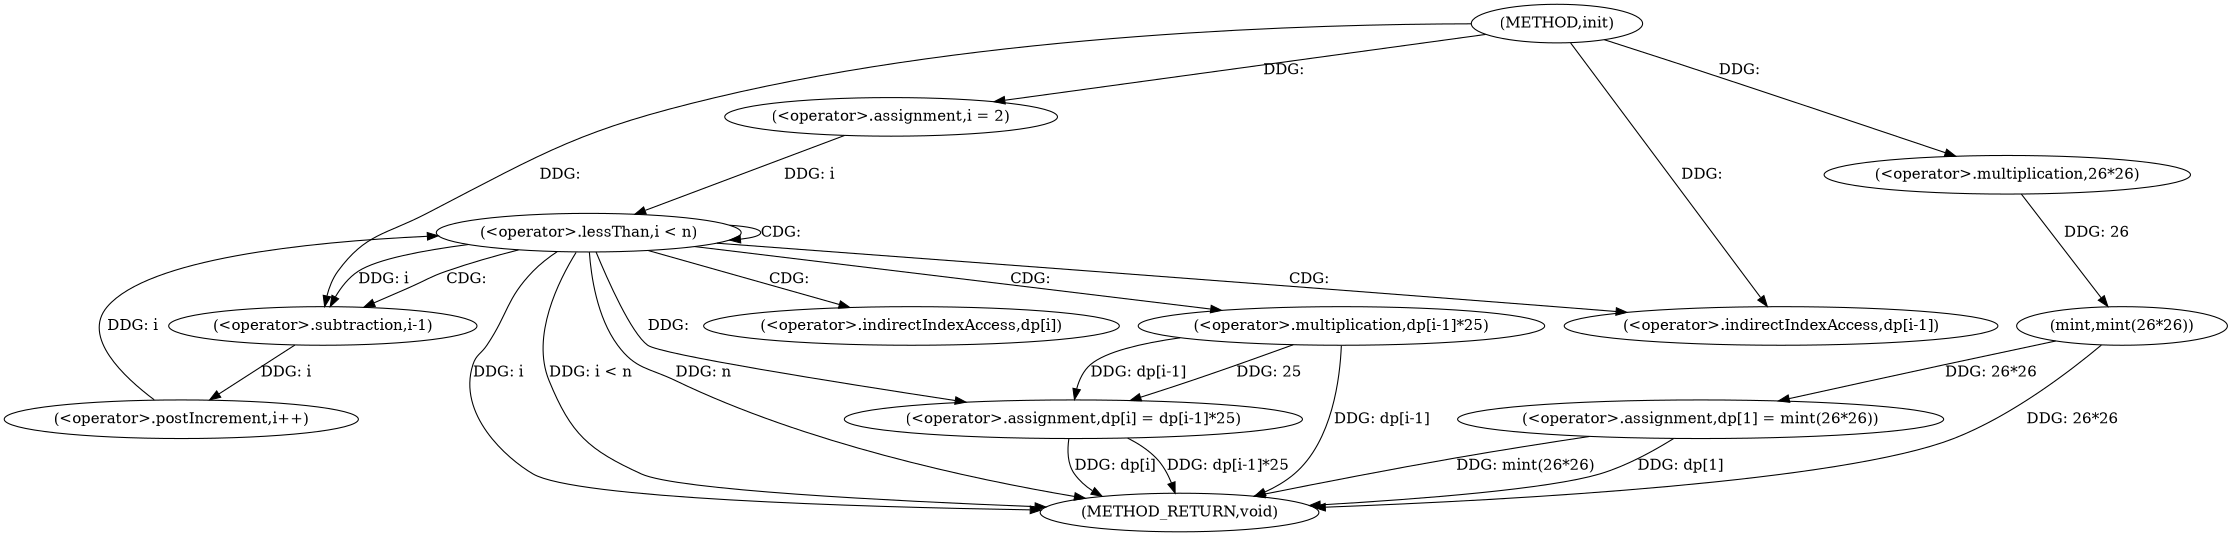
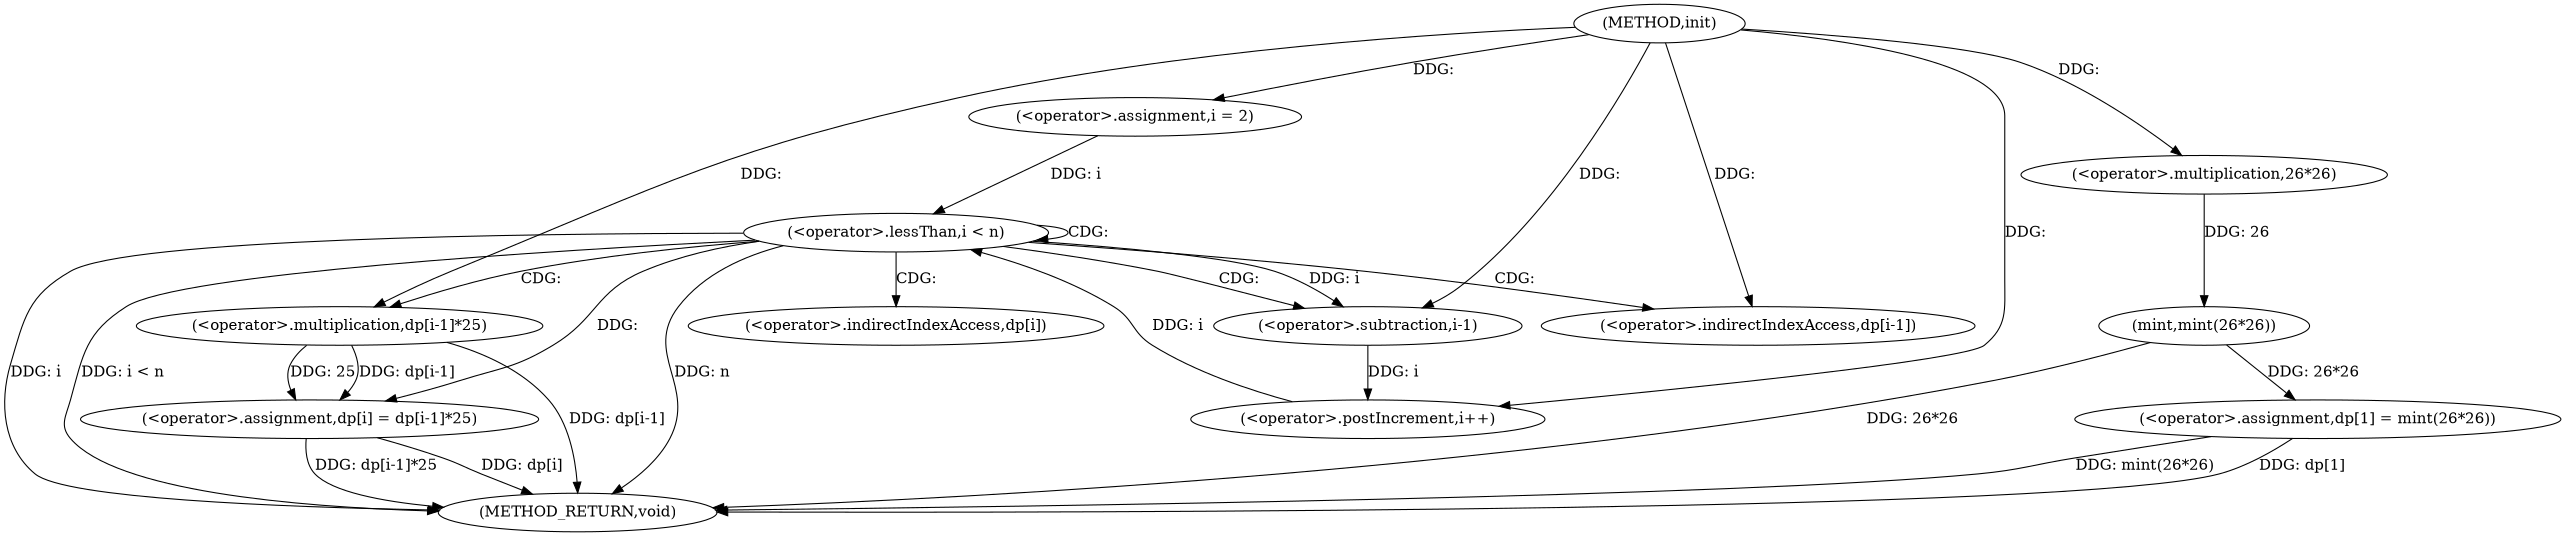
edge "(METHOD,init)" -> "(<operator>.multiplication,dp[i-1]*25)": added, label "DDG:"
edge "(METHOD,init)" -> "(<operator>.postIncrement,i++)": added, label "DDG:"
